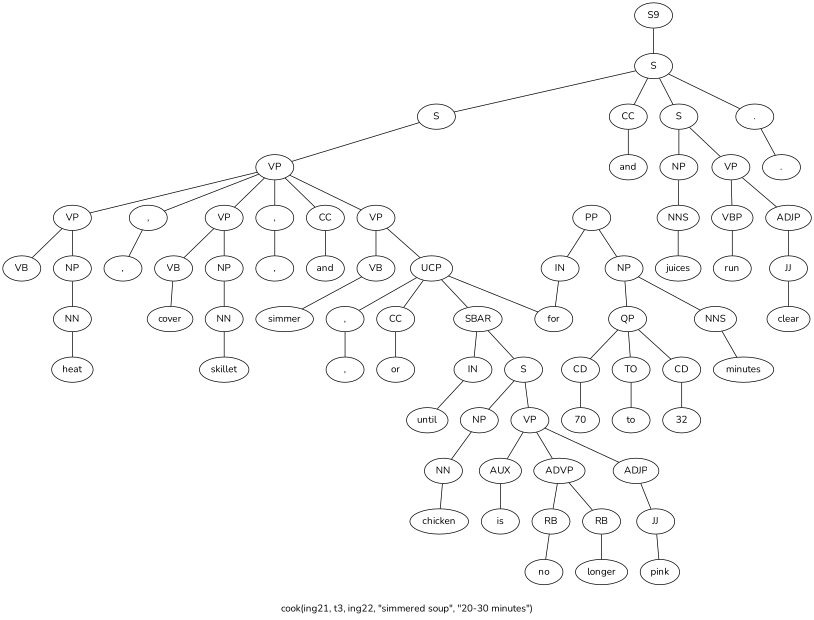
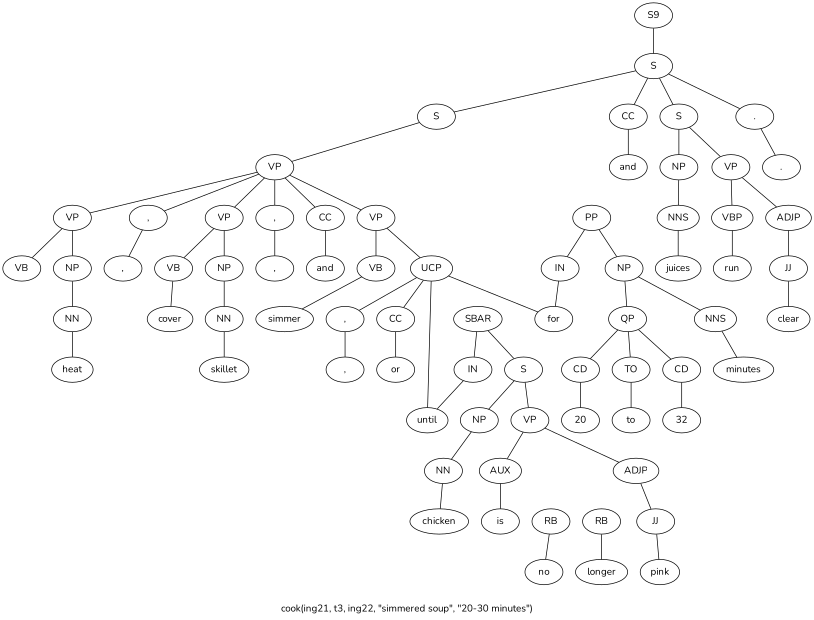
edge "UCP" -- "SBAR": now "UCP" -- "until"
node "70": label "70" -> "20"
node "ADVP": removed
